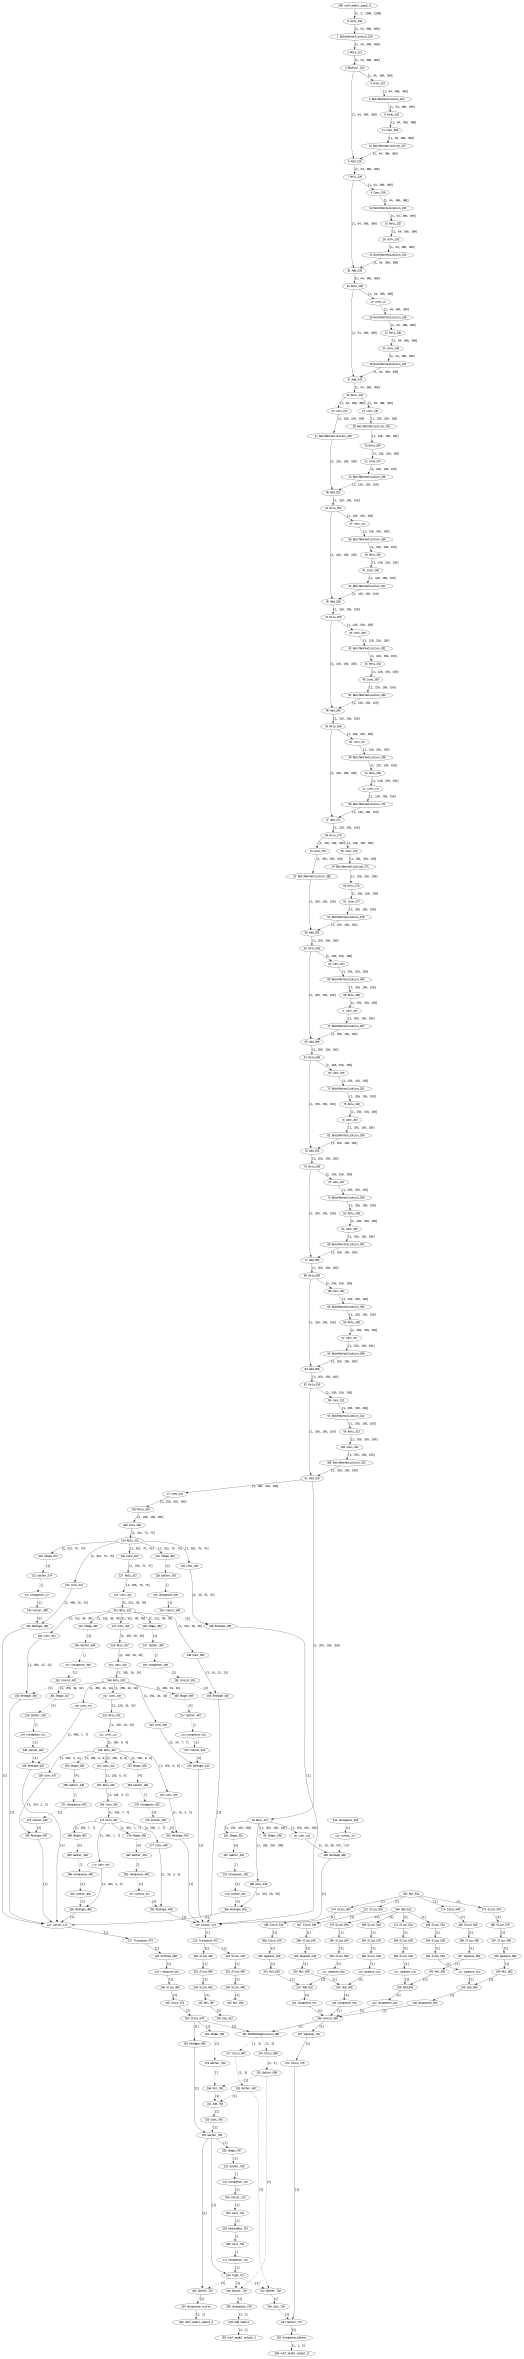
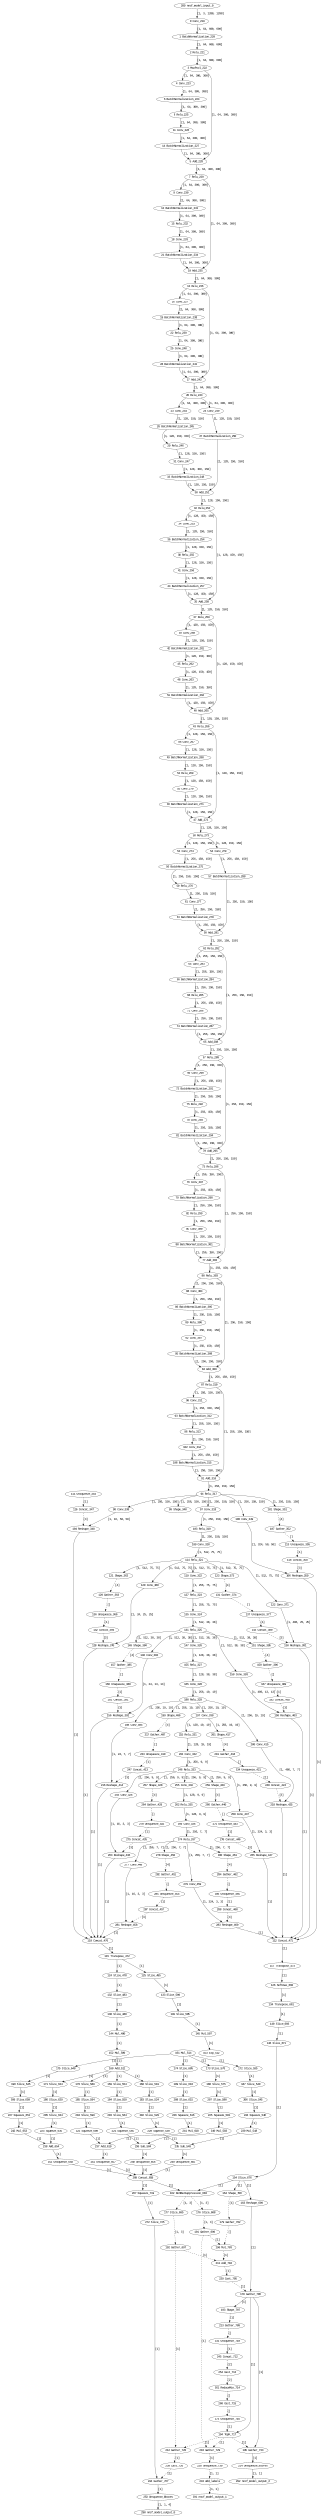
edge "91 Add_316" -> "97 Conv_318": now "94 Relu_317" -> "97 Conv_318"
edge "180 Relu_329" -> "201 Shape_417": now "197 Conv_330" -> "201 Shape_417"
node "152 Mul_509": added
